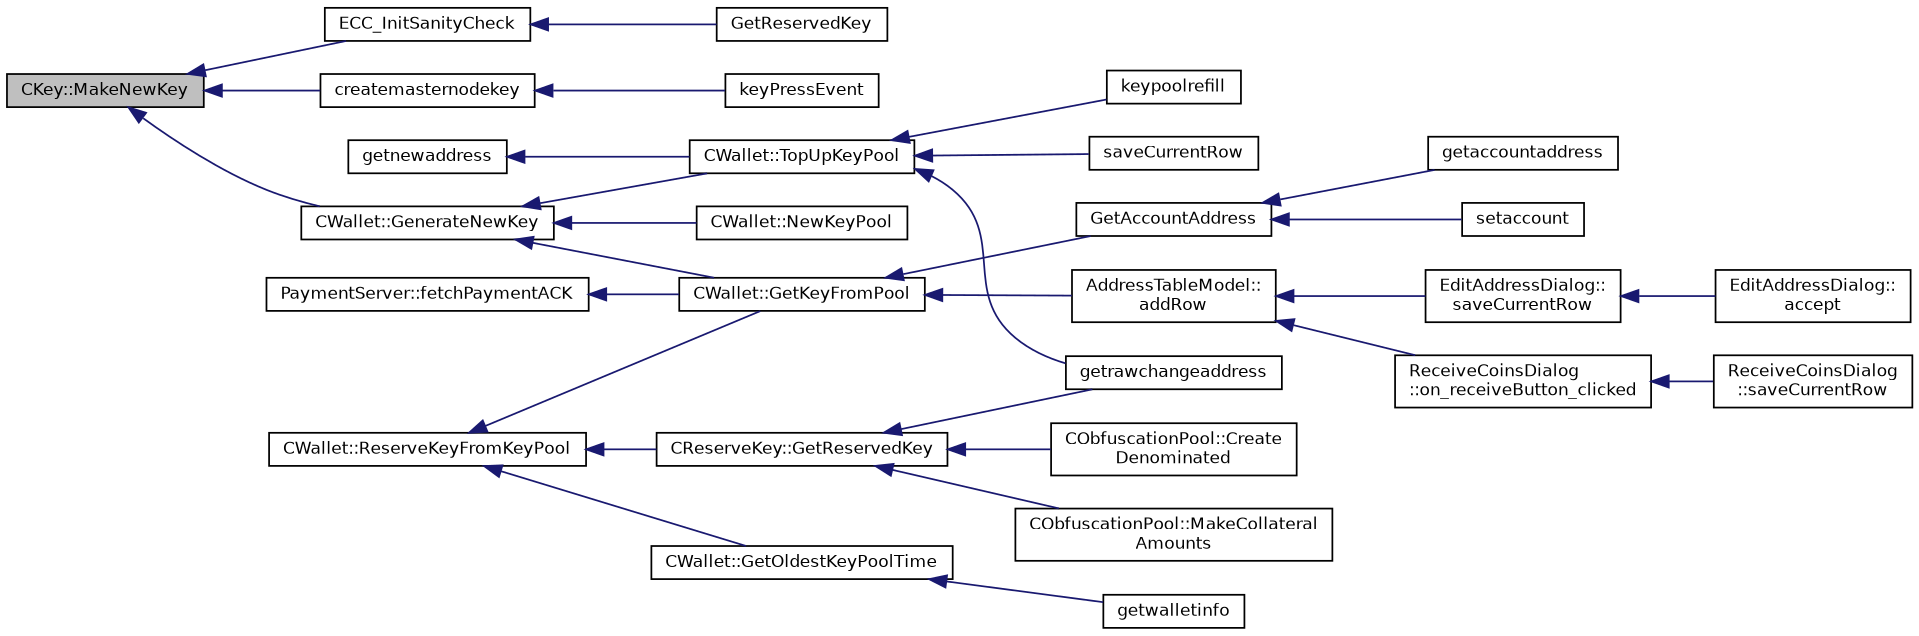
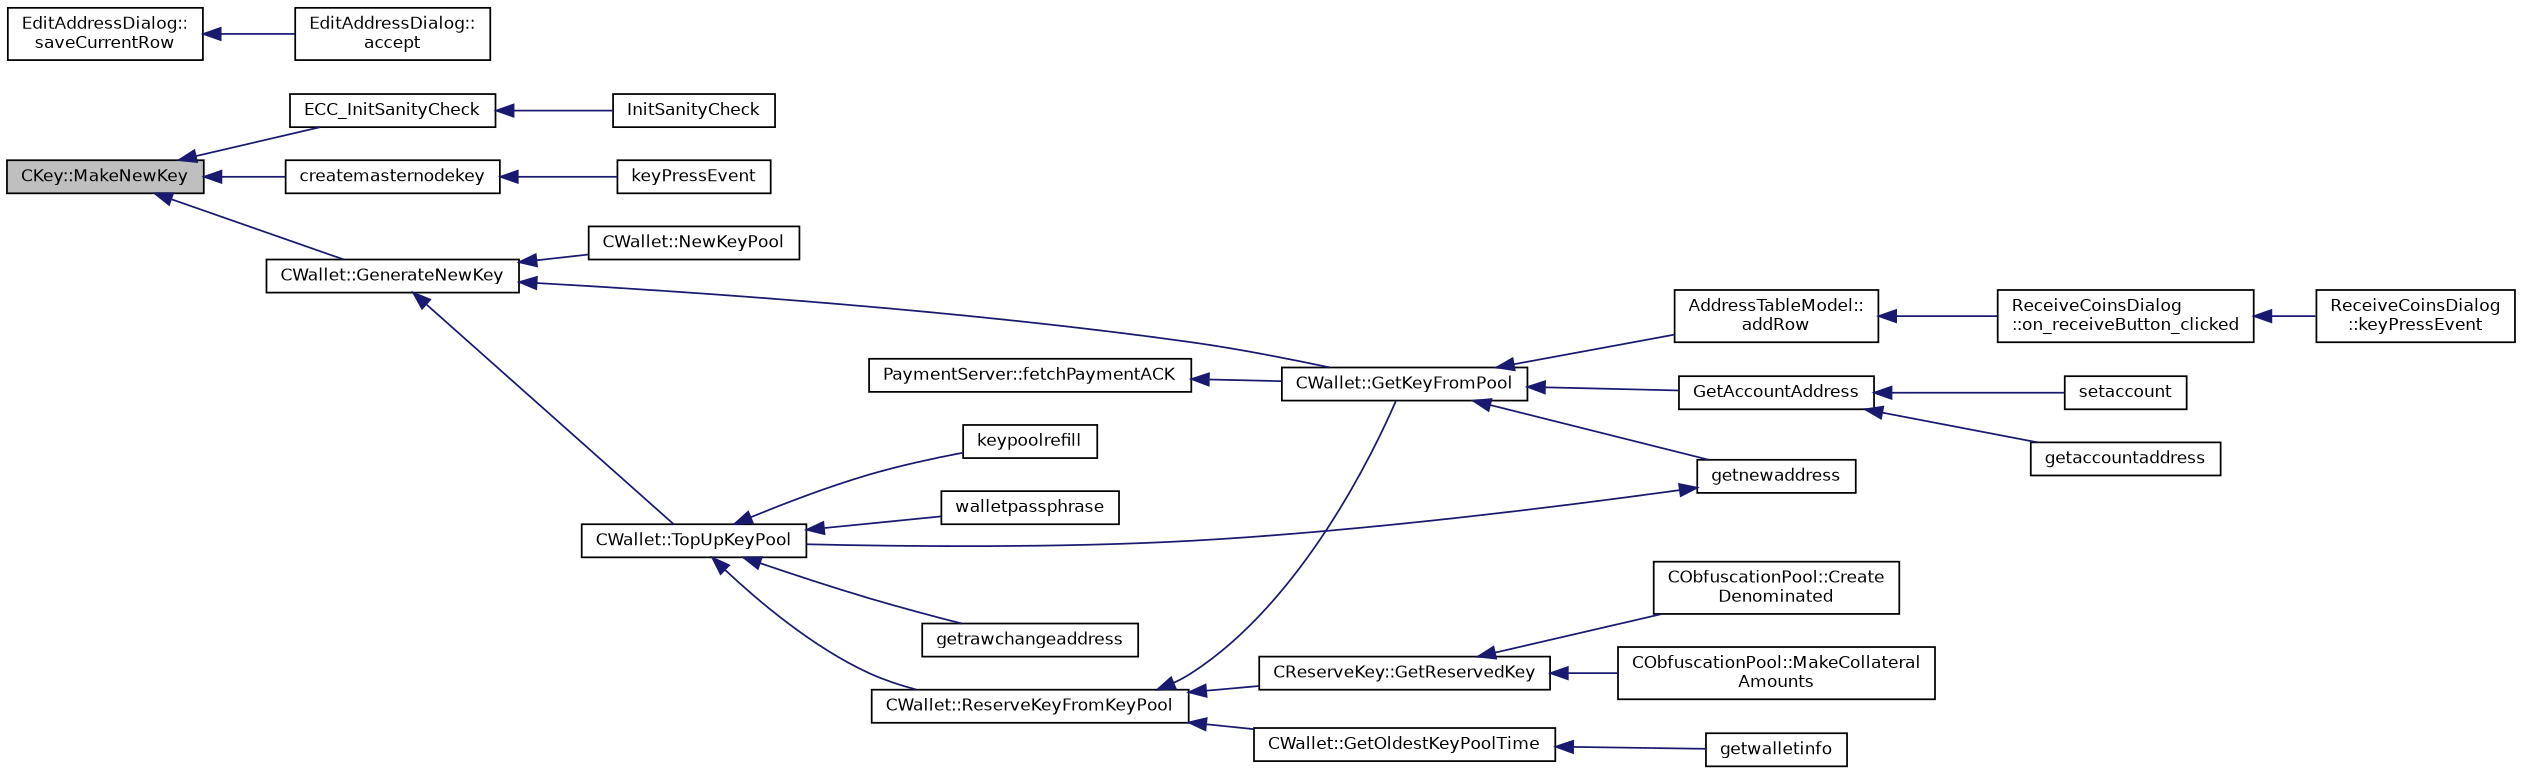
node "GetReservedKey": label "GetReservedKey" -> "InitSanityCheck"
node "saveCurrentRow": label "saveCurrentRow" -> "walletpassphrase"
edge "EditAddressDialog:: saveCurrentRow" -> "AddressTableModel:: addRow": removed
node "ReceiveCoinsDialog ::saveCurrentRow": label "ReceiveCoinsDialog ::saveCurrentRow" -> "ReceiveCoinsDialog ::keyPressEvent"
edge "getrawchangeaddress" -> "CReserveKey::GetReservedKey": removed
edge "getnewaddress" -> "CWallet::GetKeyFromPool": added
edge "CWallet::ReserveKeyFromKeyPool" -> "CWallet::TopUpKeyPool": added
